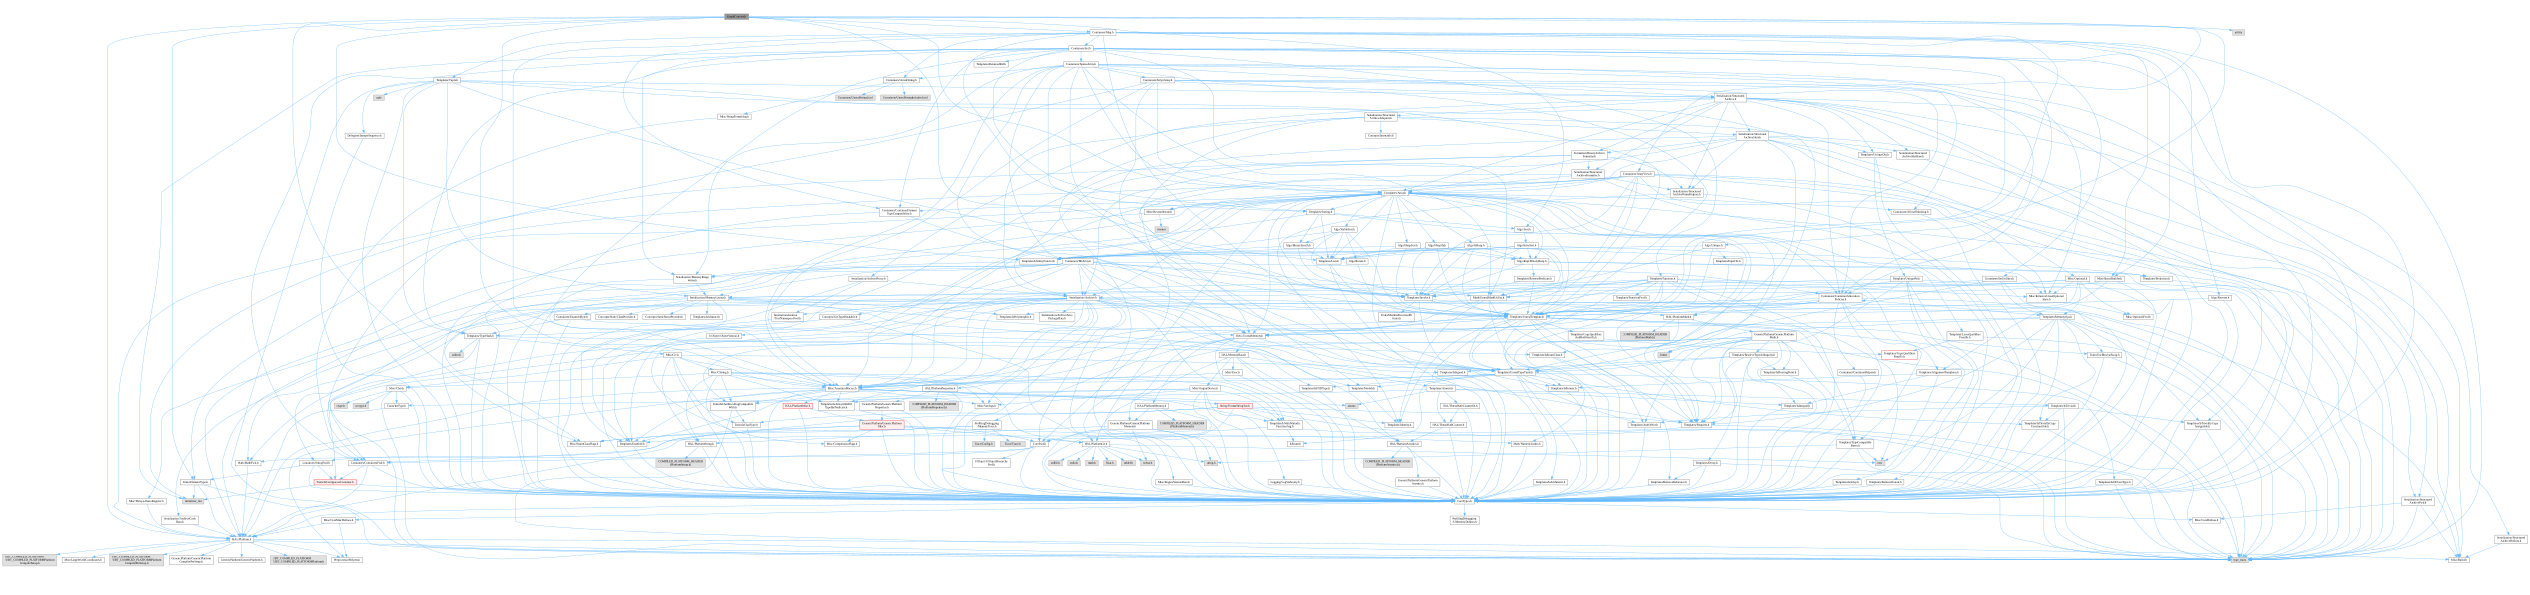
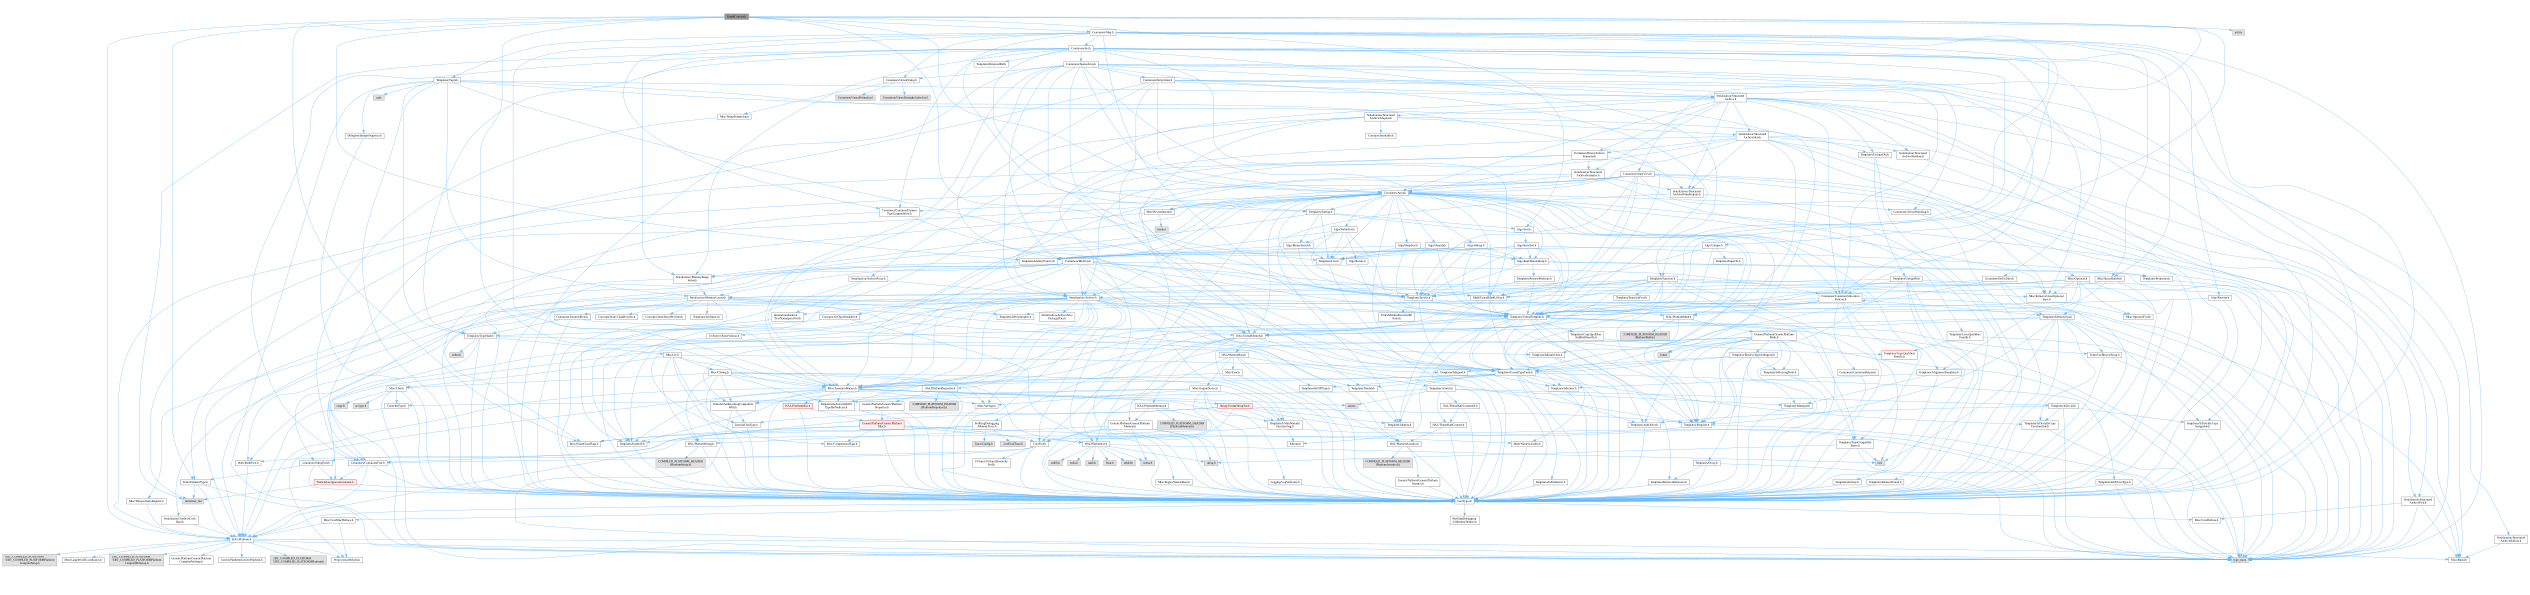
edge "Containers/Map.h" -> "Templates/Function.h": added
edge "Algo/IsHeap.h" -> "Misc/IntrusiveUnsetOptional State.h": now "Containers/Array.h" -> "Misc/IntrusiveUnsetOptional State.h"
edge "Templates/Less.h" -> "Templates/UnrealTemplate.h": removed
node "Trace/Trace.h": label "Trace/Trace.h" -> "CoreFwd/Trace.h"
